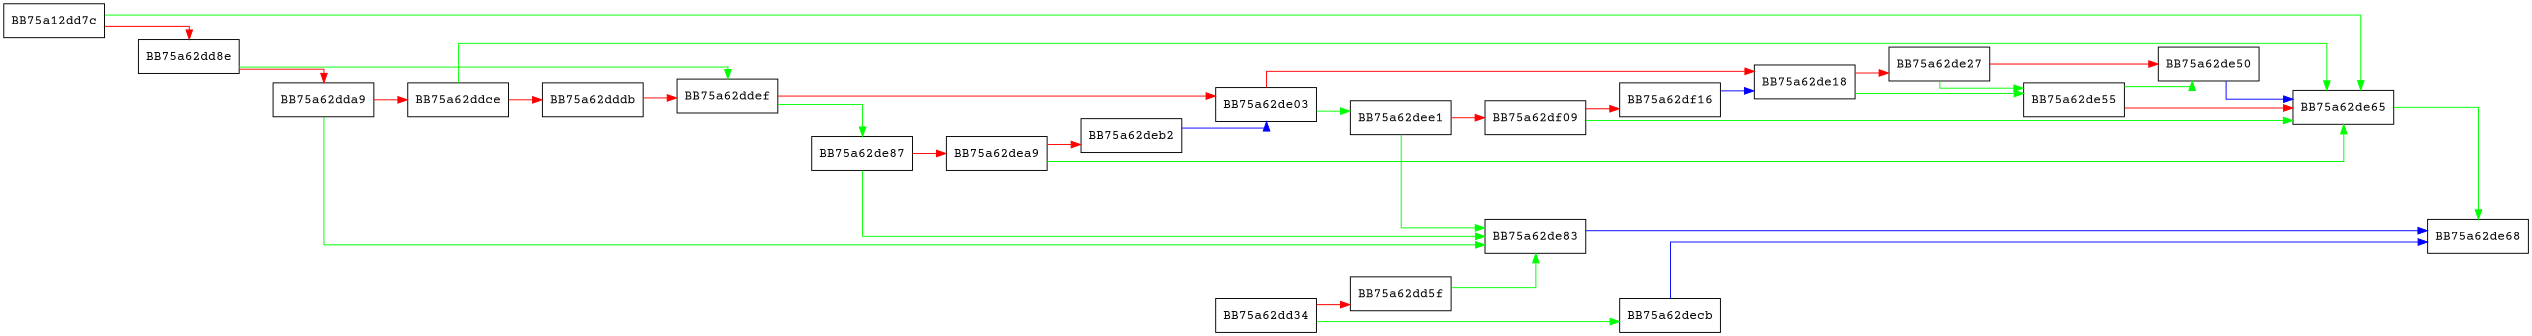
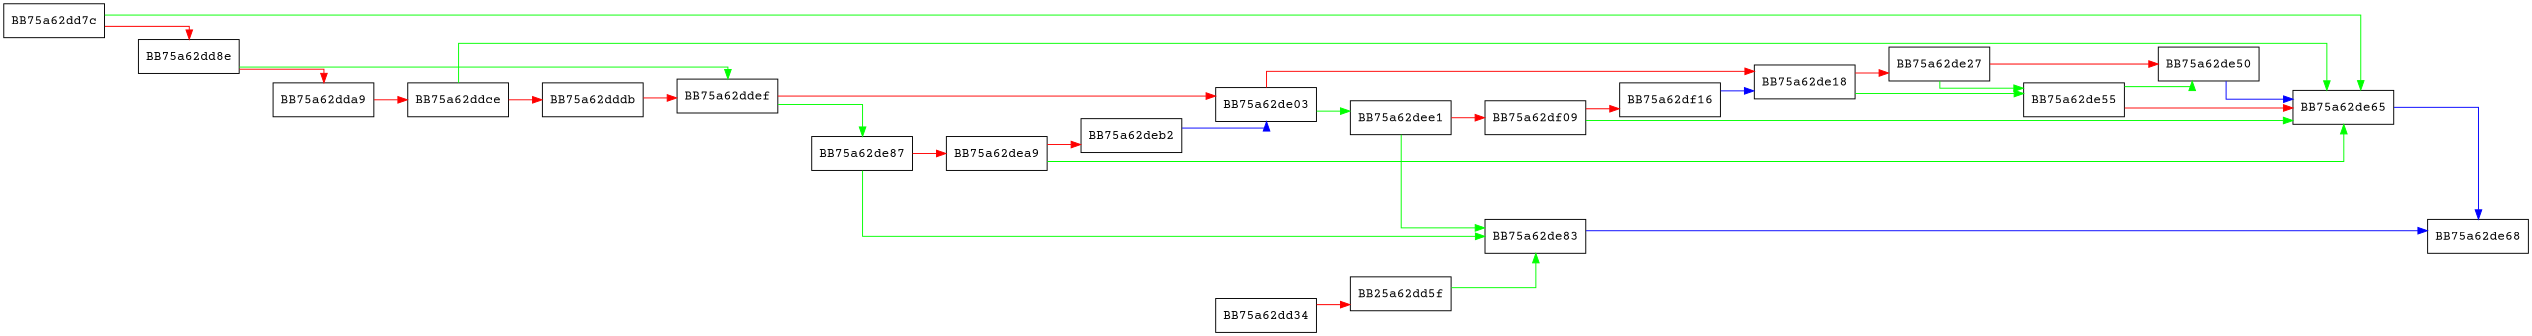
node "BB75a12dd7c": label "BB75a12dd7c" -> "BB75a62dd7c"
edge "BB75a62de65" -> "BB75a62de68": color green -> blue
edge "BB75a62dda9" -> "BB75a62de83": removed
node "BB75a62dd5f": label "BB75a62dd5f" -> "BB25a62dd5f"
node "BB75a62decb": removed
